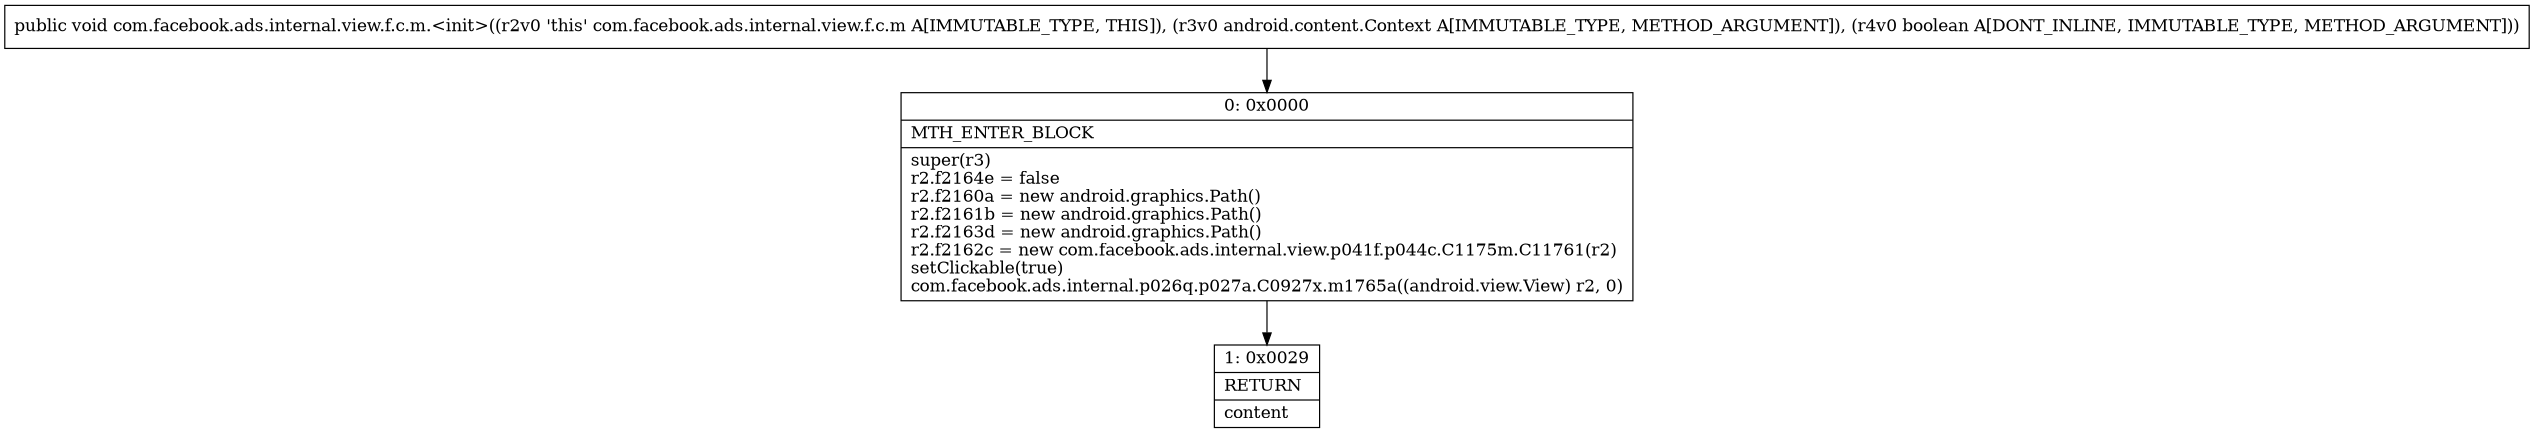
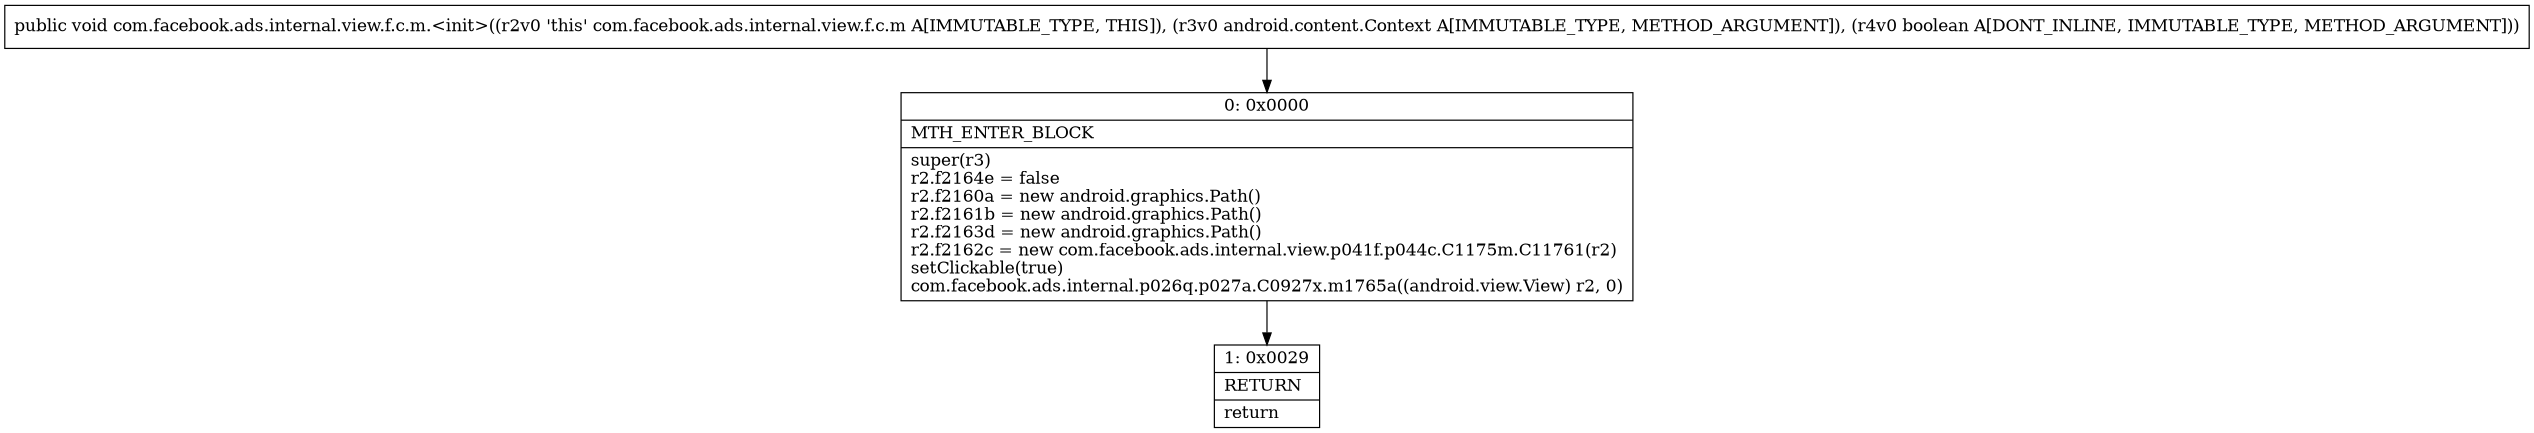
node "1: 0x0029": text "content" -> "return"
